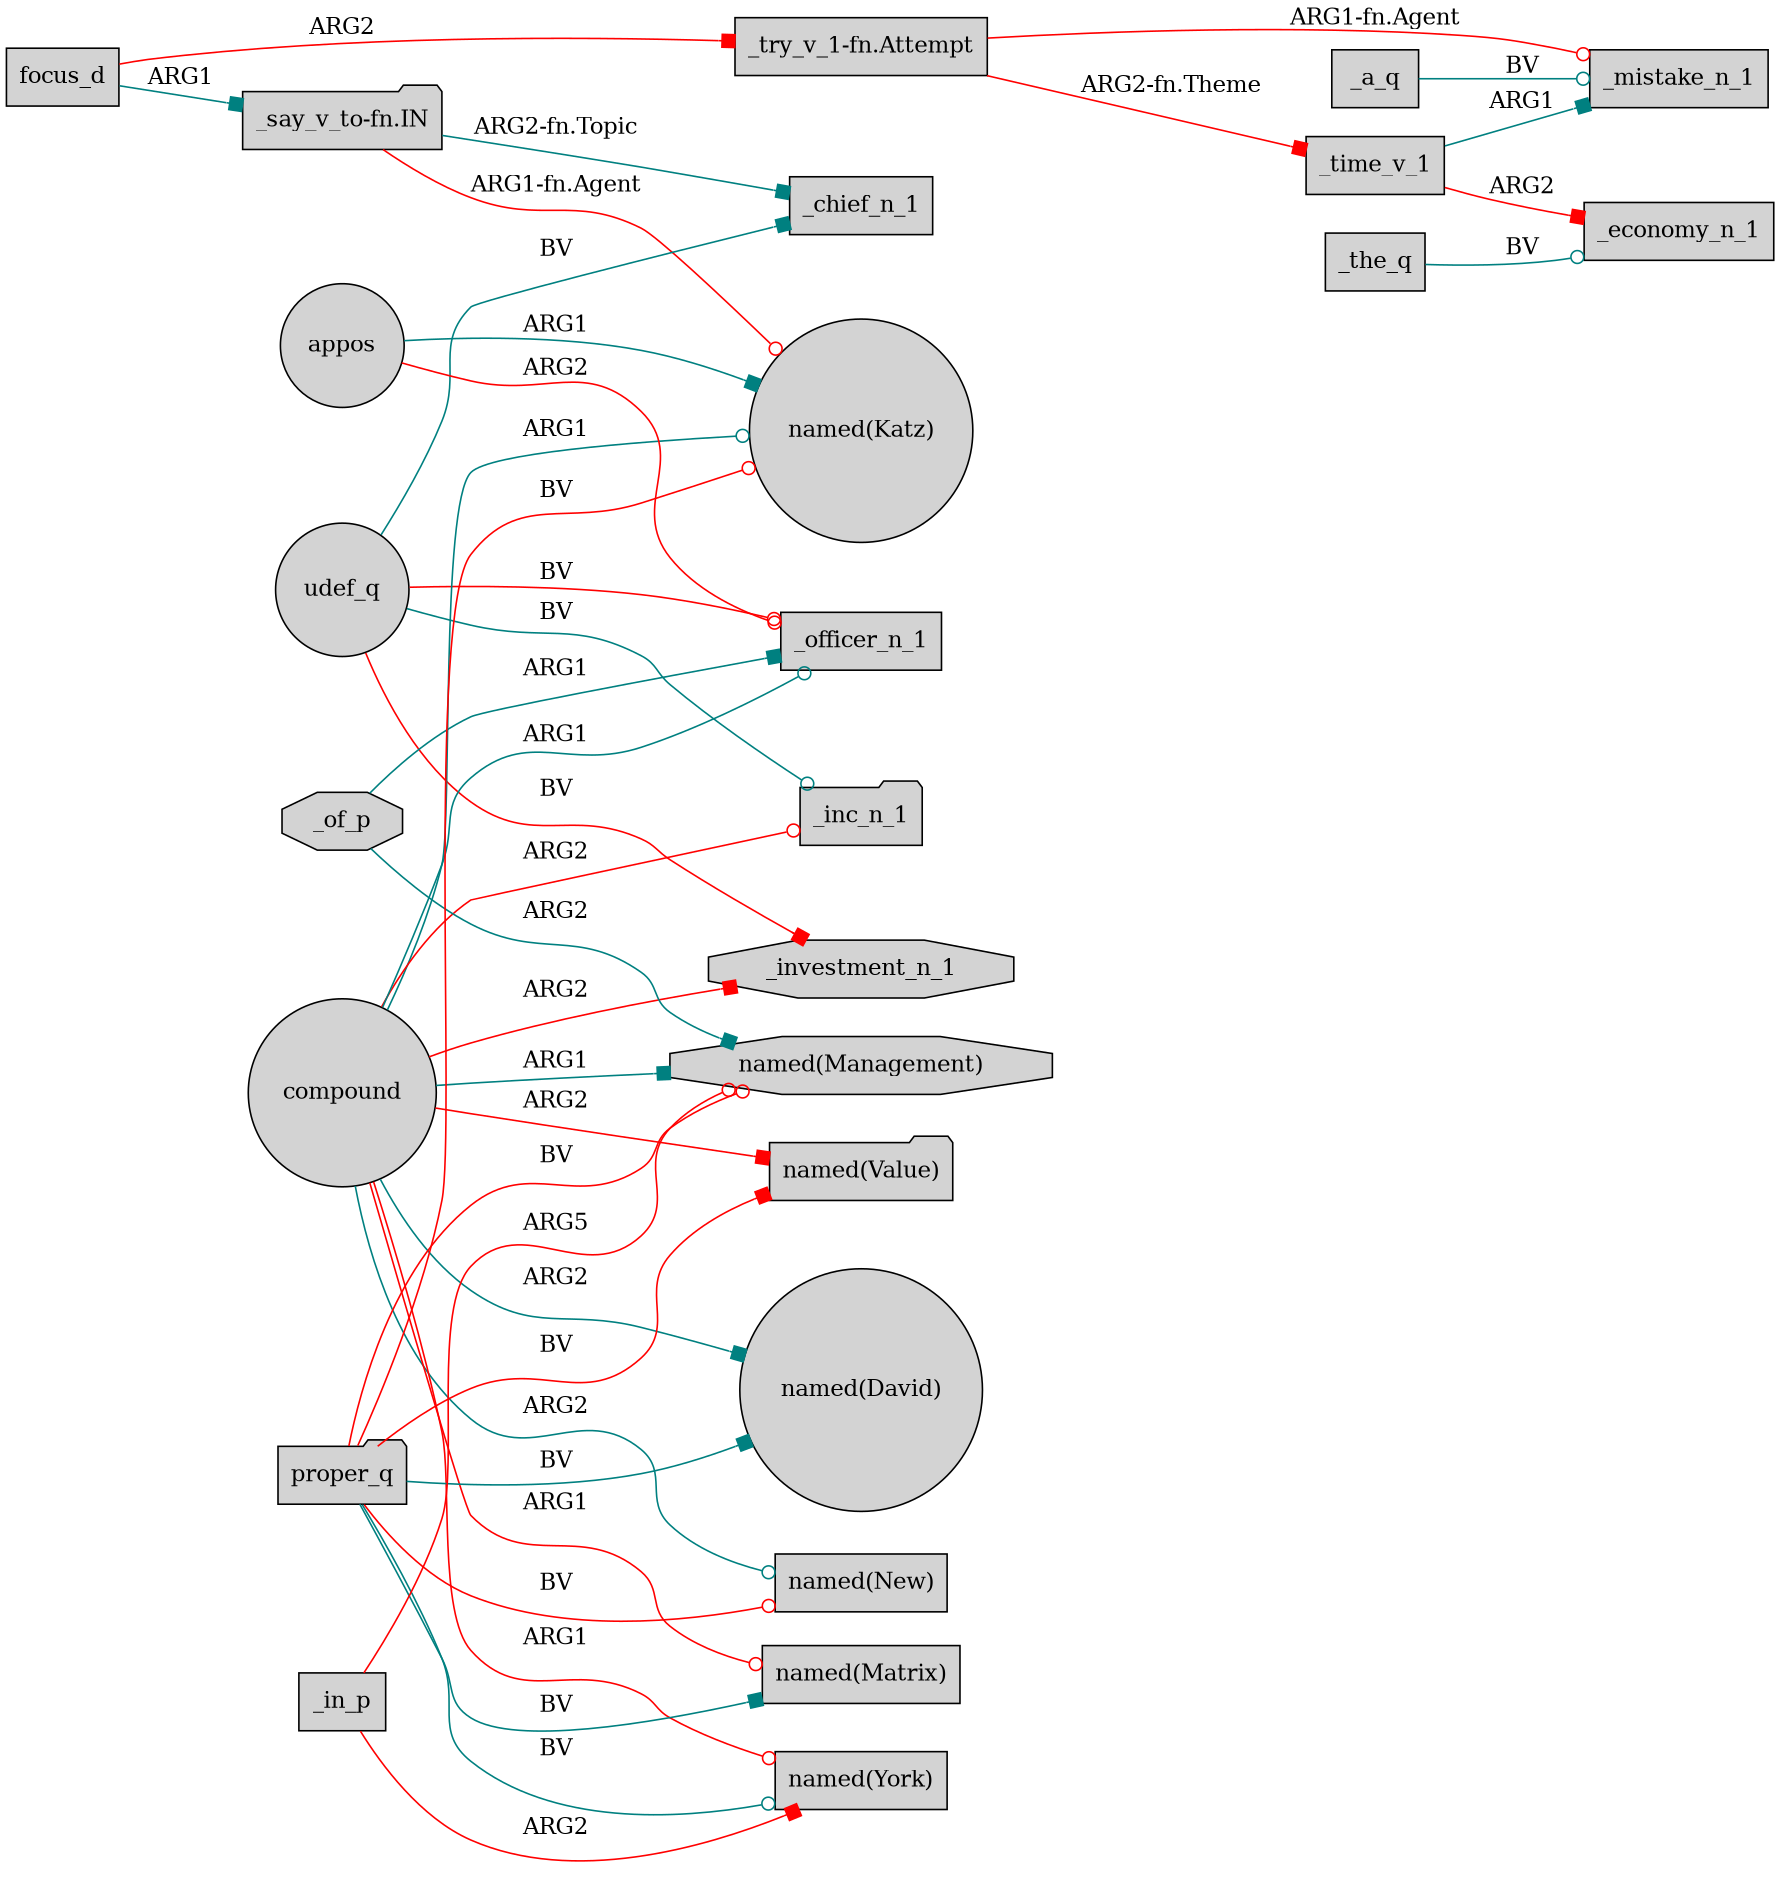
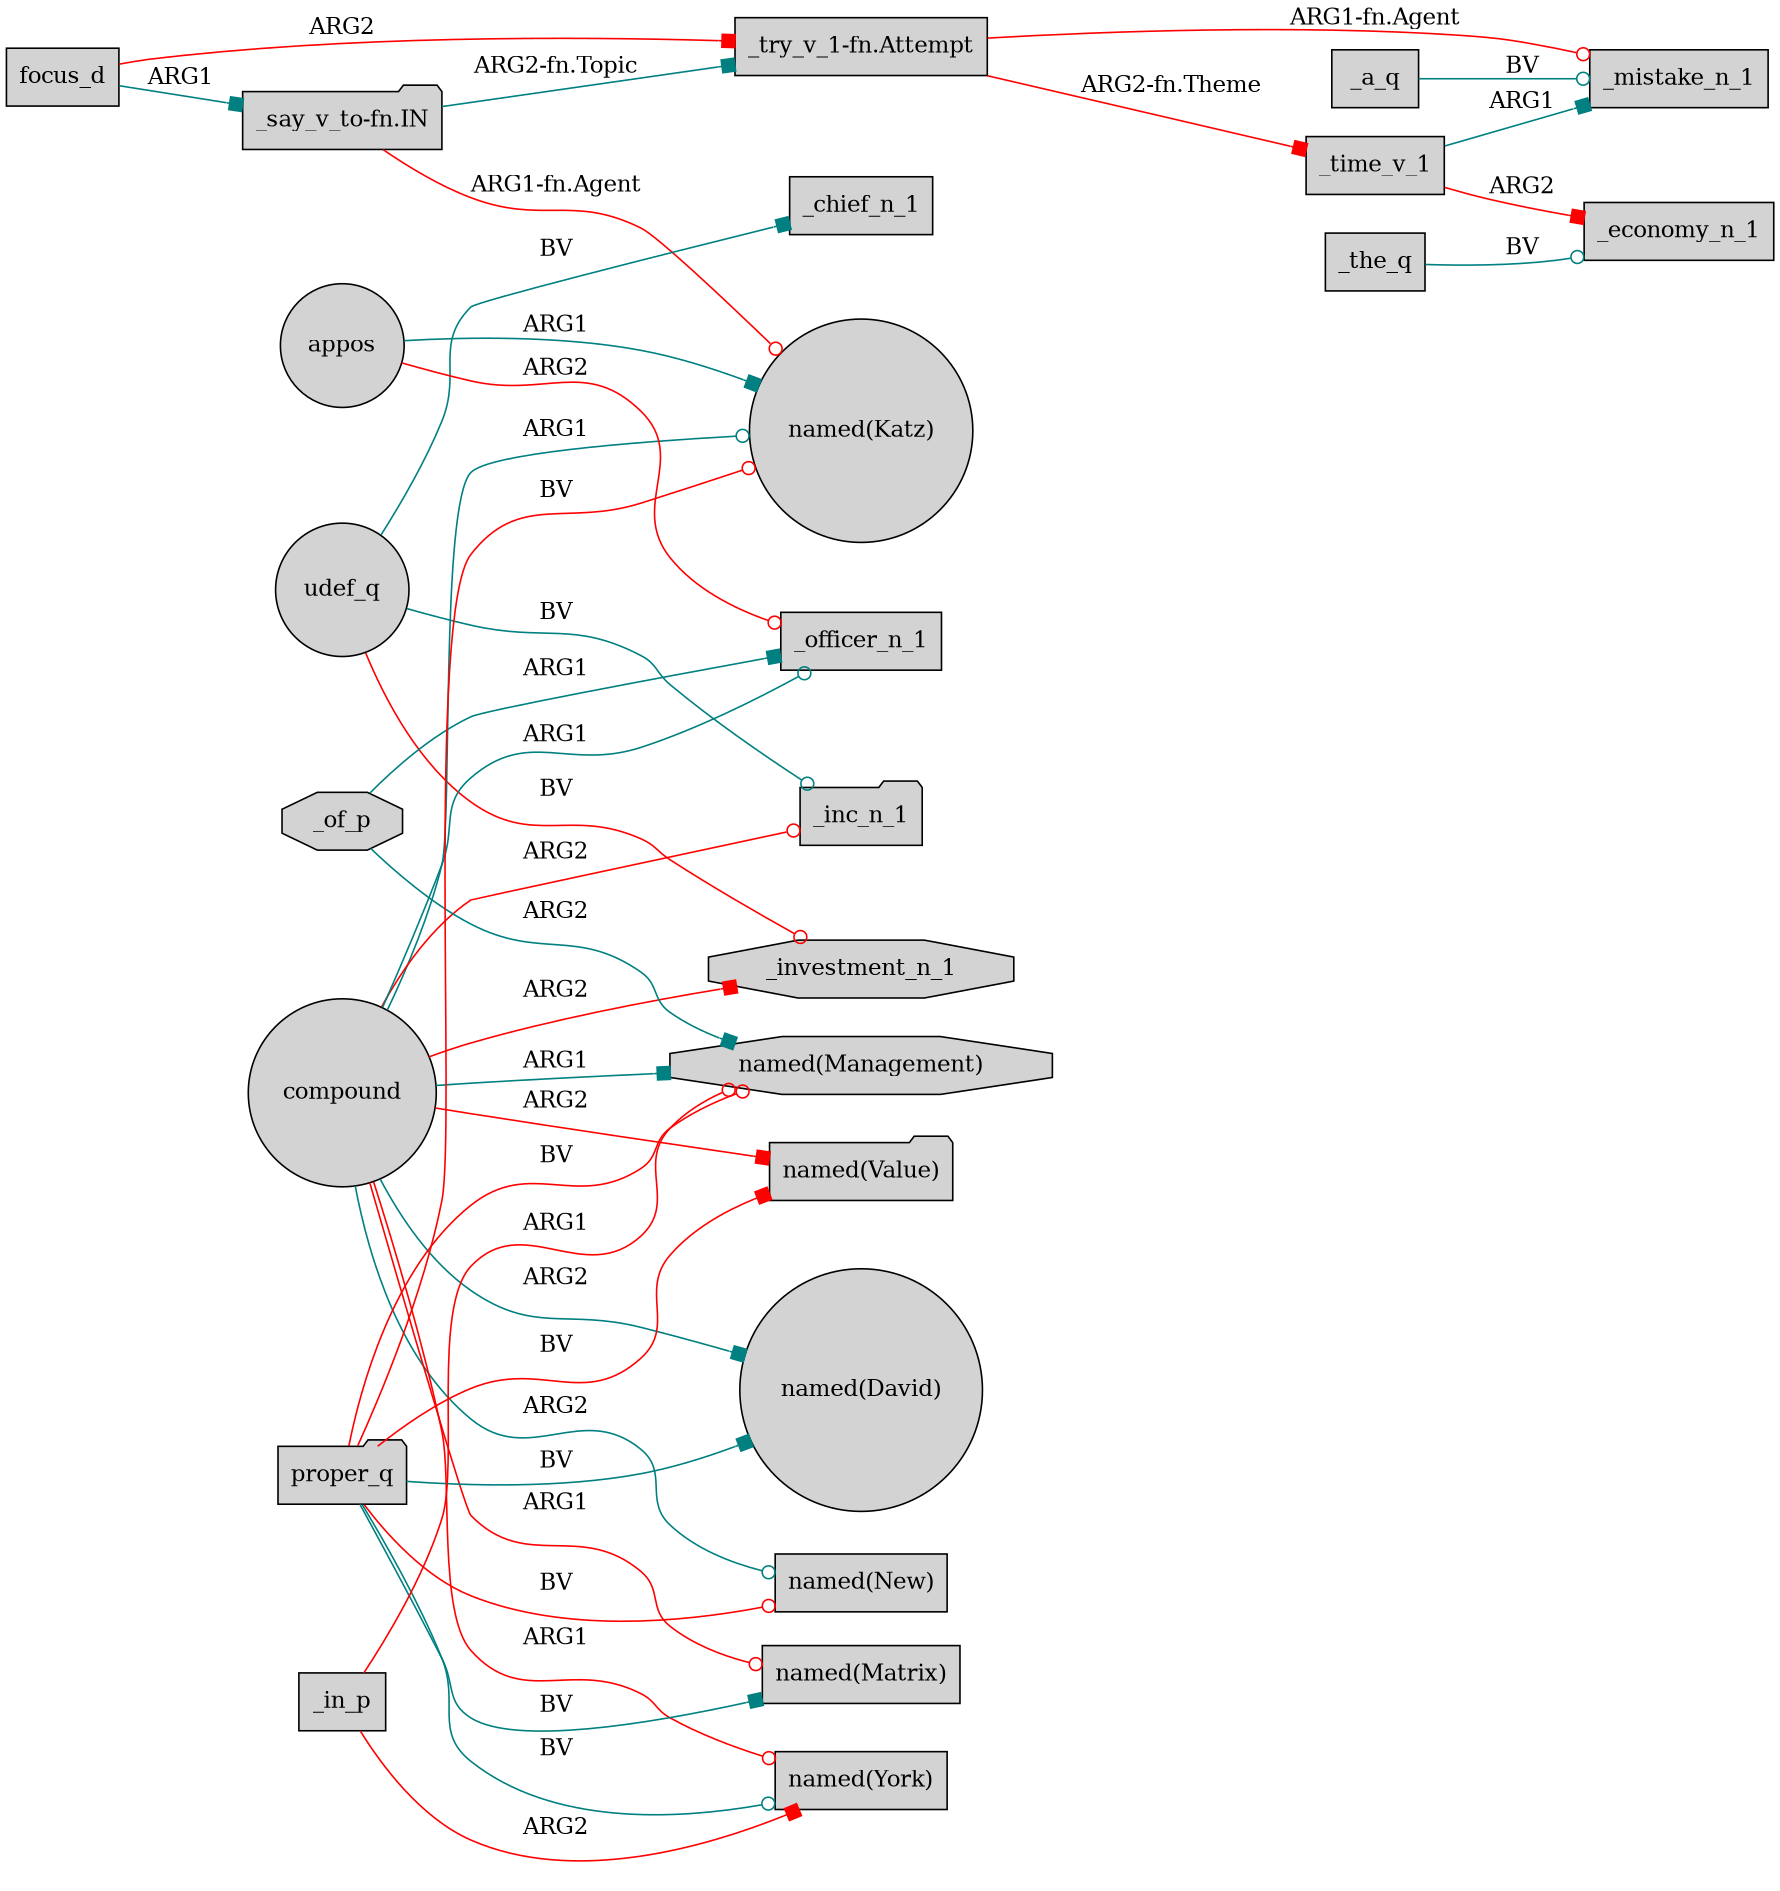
edge "_say_v_to-fn.IN" -> "_chief_n_1": now "_say_v_to-fn.IN" -> "_try_v_1-fn.Attempt"
edge "udef_q" -> "_officer_n_1": removed, label "BV"
edge "udef_q" -> "_investment_n_1": arrowhead box -> odot
edge "_in_p" -> "named(Management)": label "ARG5" -> "ARG1"
